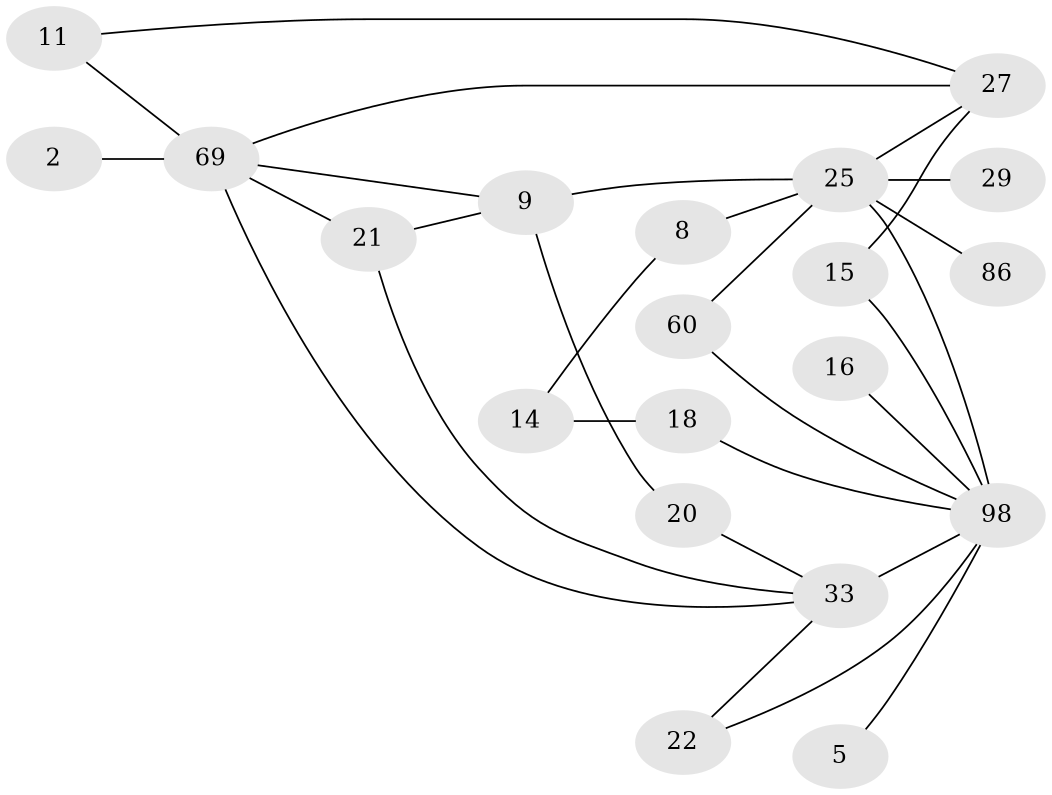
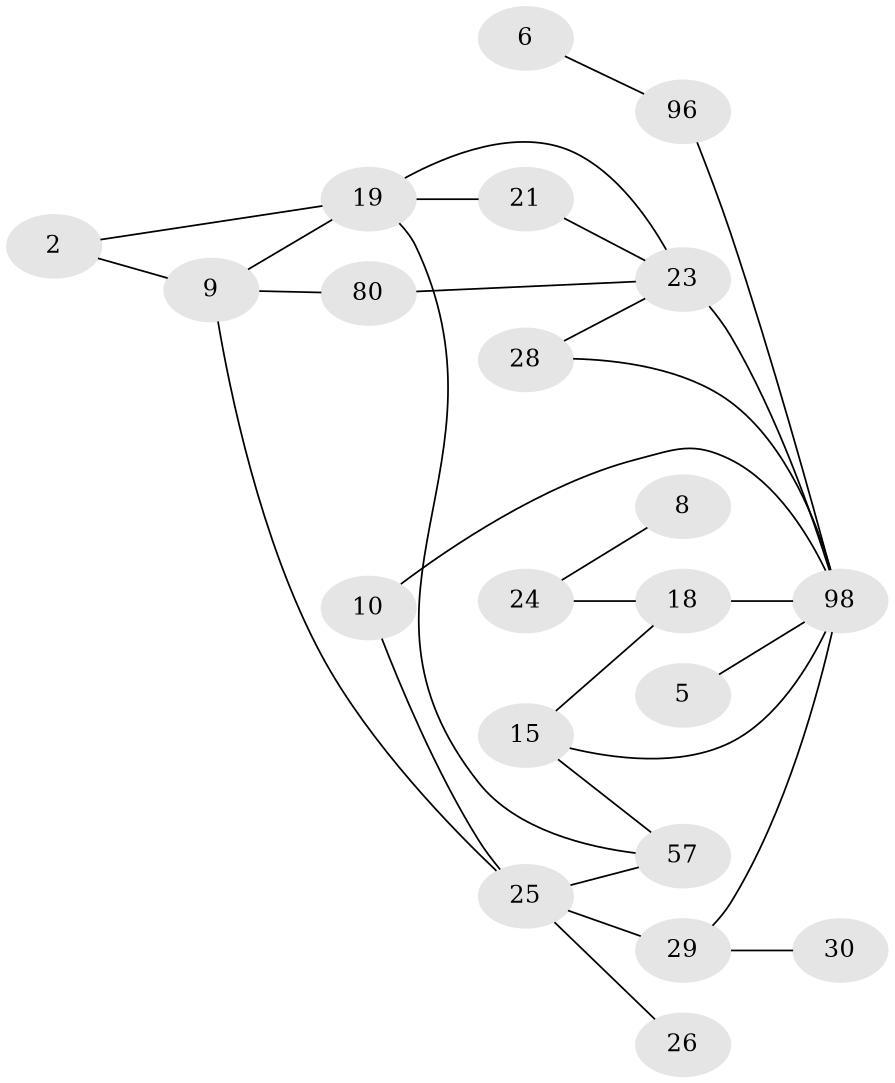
node "11": removed
node "6": added
node "27": label "27" -> "57"
node "69": label "69" -> "19"
edge "25" -- "8": removed
edge "9" -- "21": now "9" -- "2"
node "86": label "86" -> "26"
node "60": label "60" -> "10"
edge "25" -- "98": now "29" -- "98"
node "16": label "16" -> "96"
node "14": label "14" -> "24"
node "20": label "20" -> "80"
node "33": label "33" -> "23"
edge "18" -- "15": added
node "22": label "22" -> "28"
node "30": added
